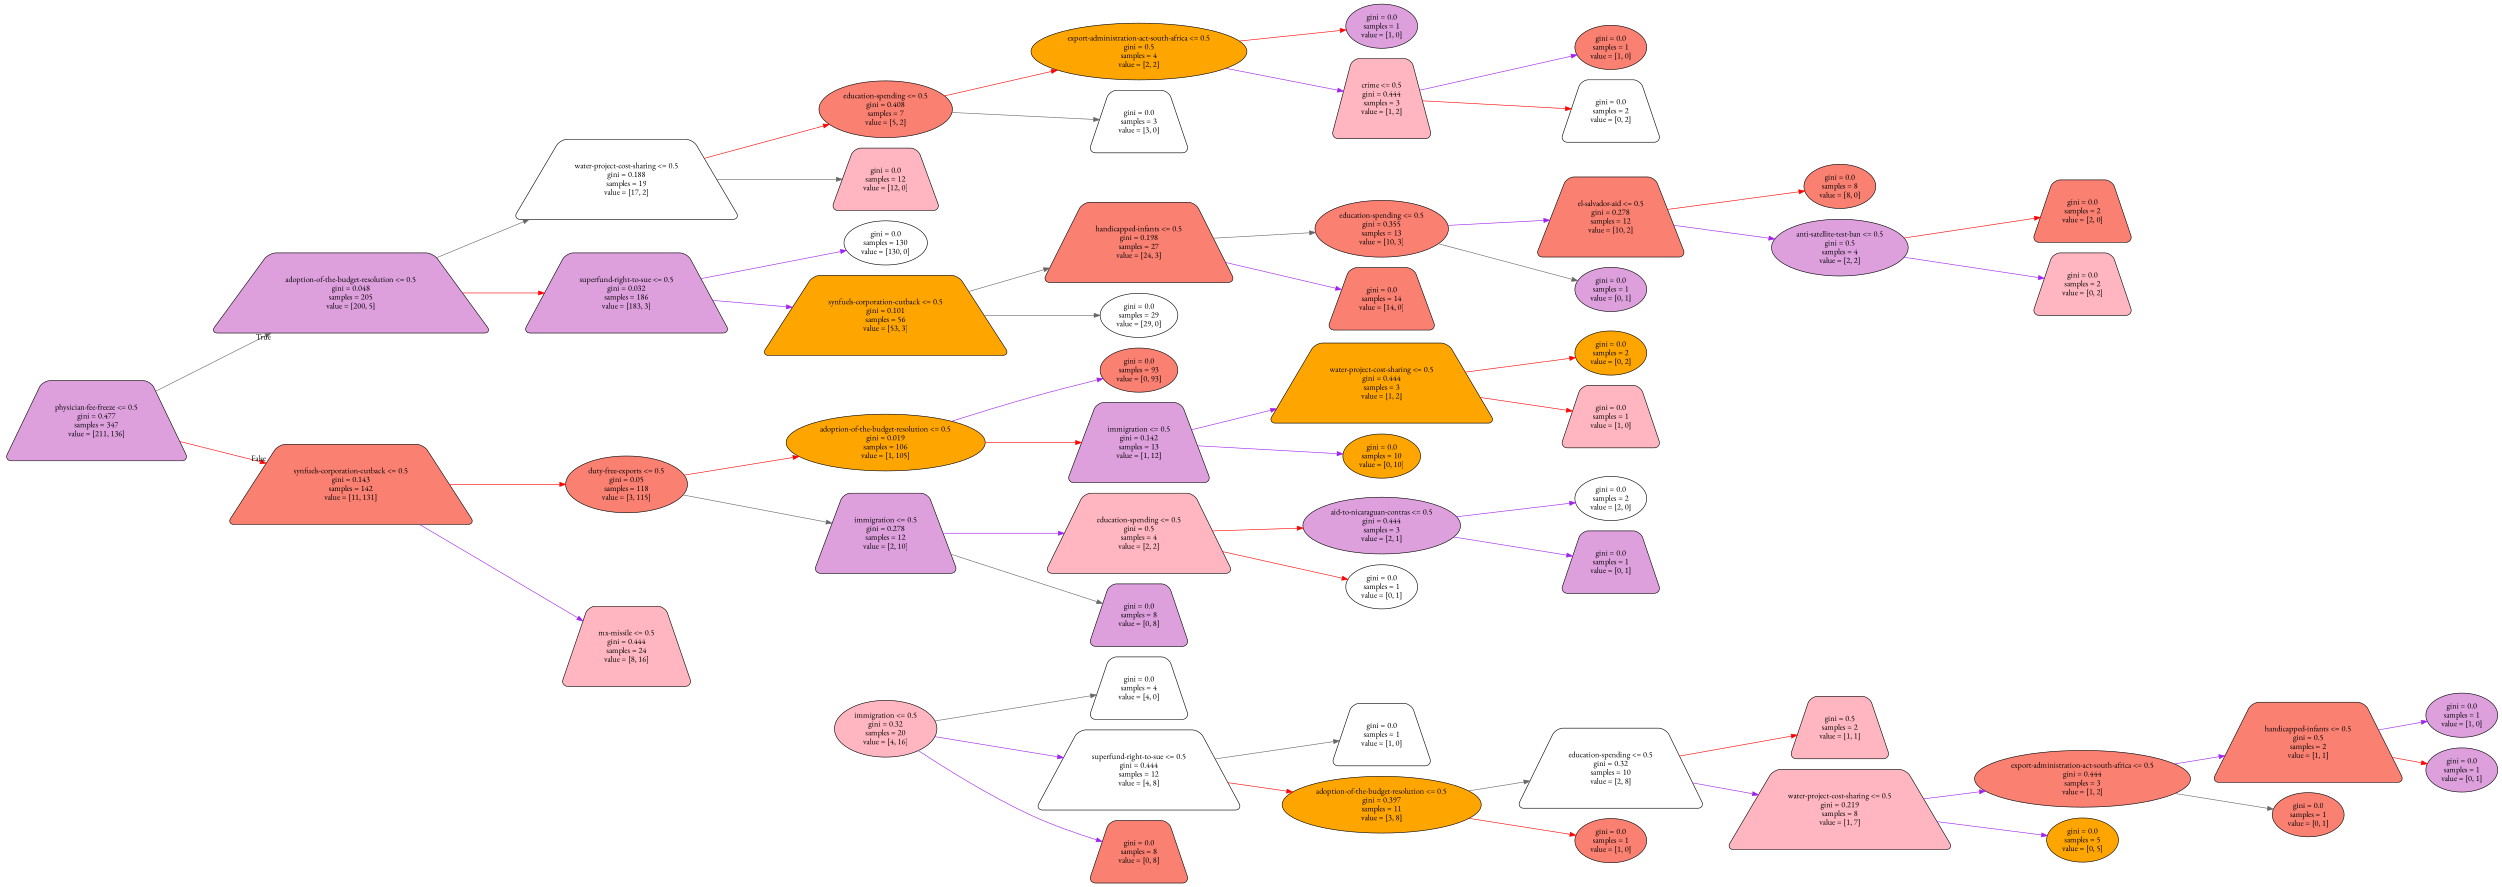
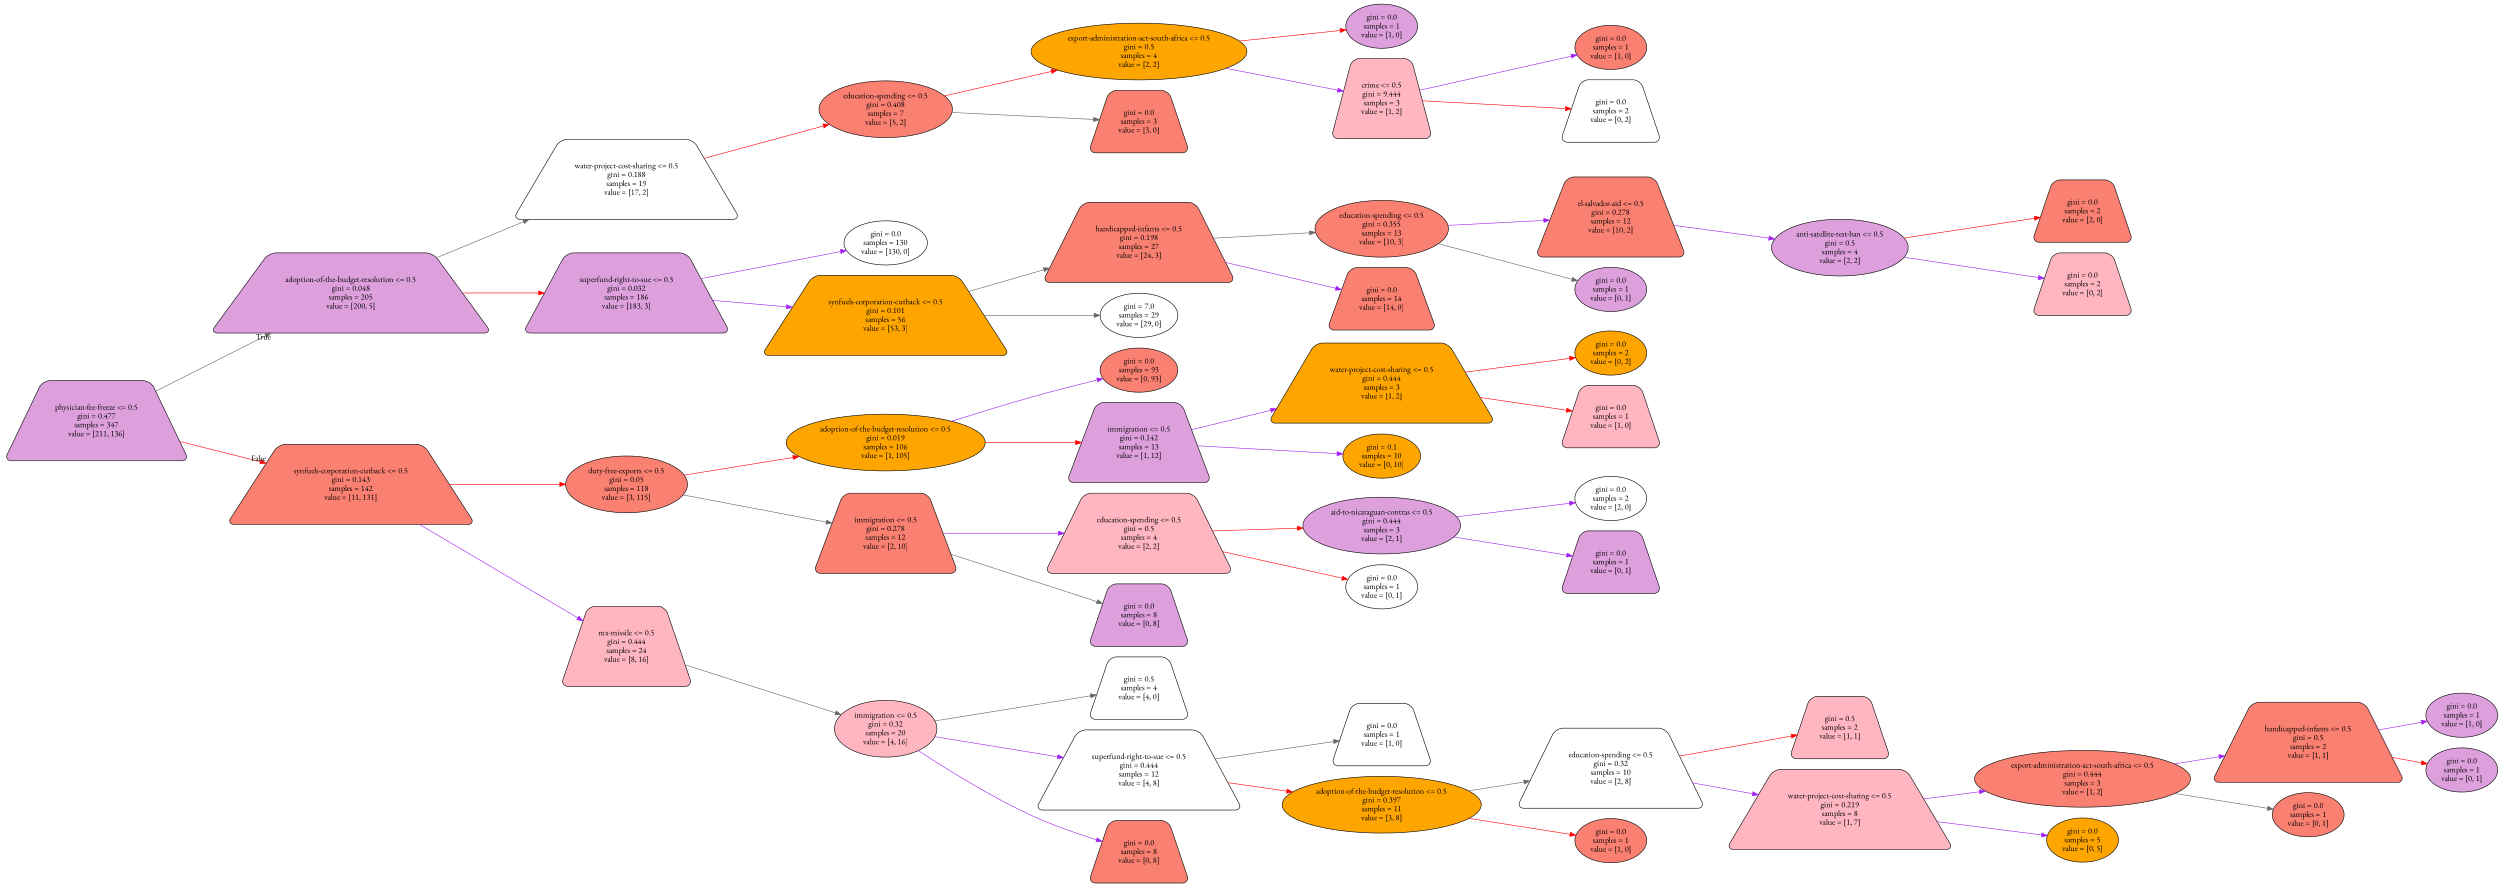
node "crime <= 0.5 gini = 0.444 samples = 3 value = [1, 2]": label "crime <= 0.5 gini = 0.444 samples = 3 value = [1, 2]" -> "crime <= 0.5 gini = 9.444 samples = 3 value = [1, 2]"
node "gini = 0.0 samples = 3 value = [3, 0]": fillcolor white -> salmon
node "gini = 0.0 samples = 12 value = [12, 0]": removed
node "gini = 0.0 samples = 8 value = [8, 0]": removed
node "gini = 0.0 samples = 29 value = [29, 0]": label "gini = 0.0 samples = 29 value = [29, 0]" -> "gini = 7.0 samples = 29 value = [29, 0]"
node "gini = 0.0 samples = 10 value = [0, 10]": label "gini = 0.0 samples = 10 value = [0, 10]" -> "gini = 0.1 samples = 10 value = [0, 10]"
node "immigration <= 0.5 gini = 0.278 samples = 12 value = [2, 10]": fillcolor plum -> salmon
node "gini = 0.0 samples = 4 value = [4, 0]": label "gini = 0.0 samples = 4 value = [4, 0]" -> "gini = 0.5 samples = 4 value = [4, 0]"
edge "mx-missile <= 0.5 gini = 0.444 samples = 24 value = [8, 16]" -> "immigration <= 0.5 gini = 0.32 samples = 20 value = [4, 16]": added
